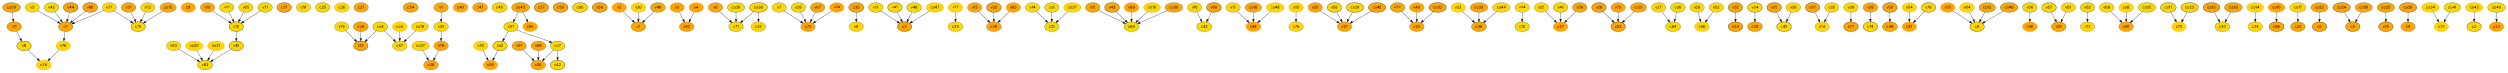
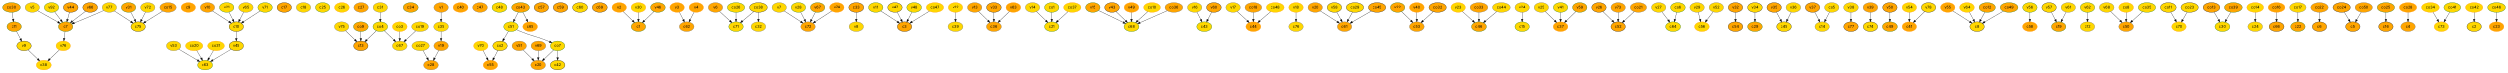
node "v42": label "v42" -> "v92"
node "c31": added
node "v89": label "v89" -> "v49"
node "co28": color black -> darkorange
